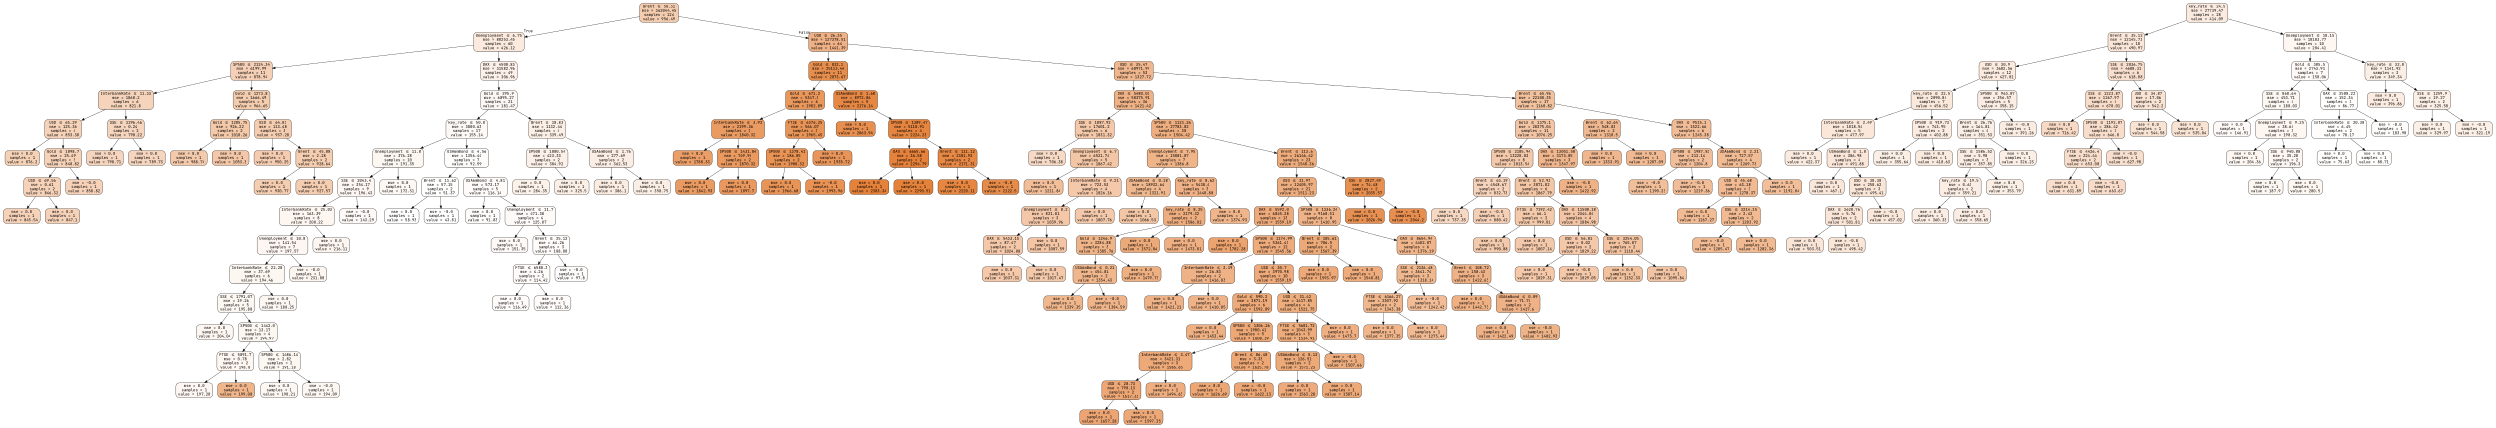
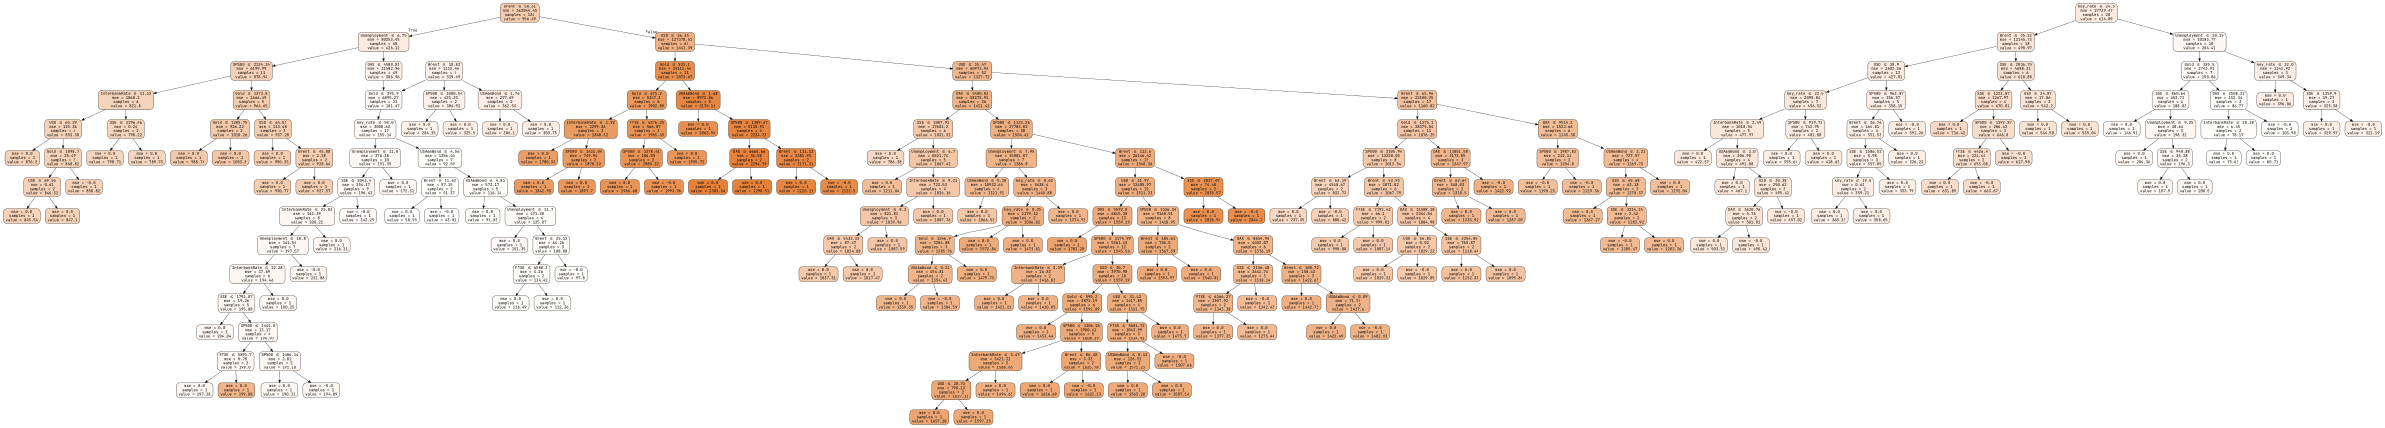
edge "Gold <= 295.9 mse = 6895.27 samples = 21 value = 181.47" -> "Brent <= 18.83 mse = 1132.44 samples = 4 value = 339.49": reversed
edge "Brent <= 62.64 mse = 548.03 samples = 2 value = 1310.5" -> "DAX <= 13051.58 mse = 3173.85 samples = 3 value = 1347.97": reversed
